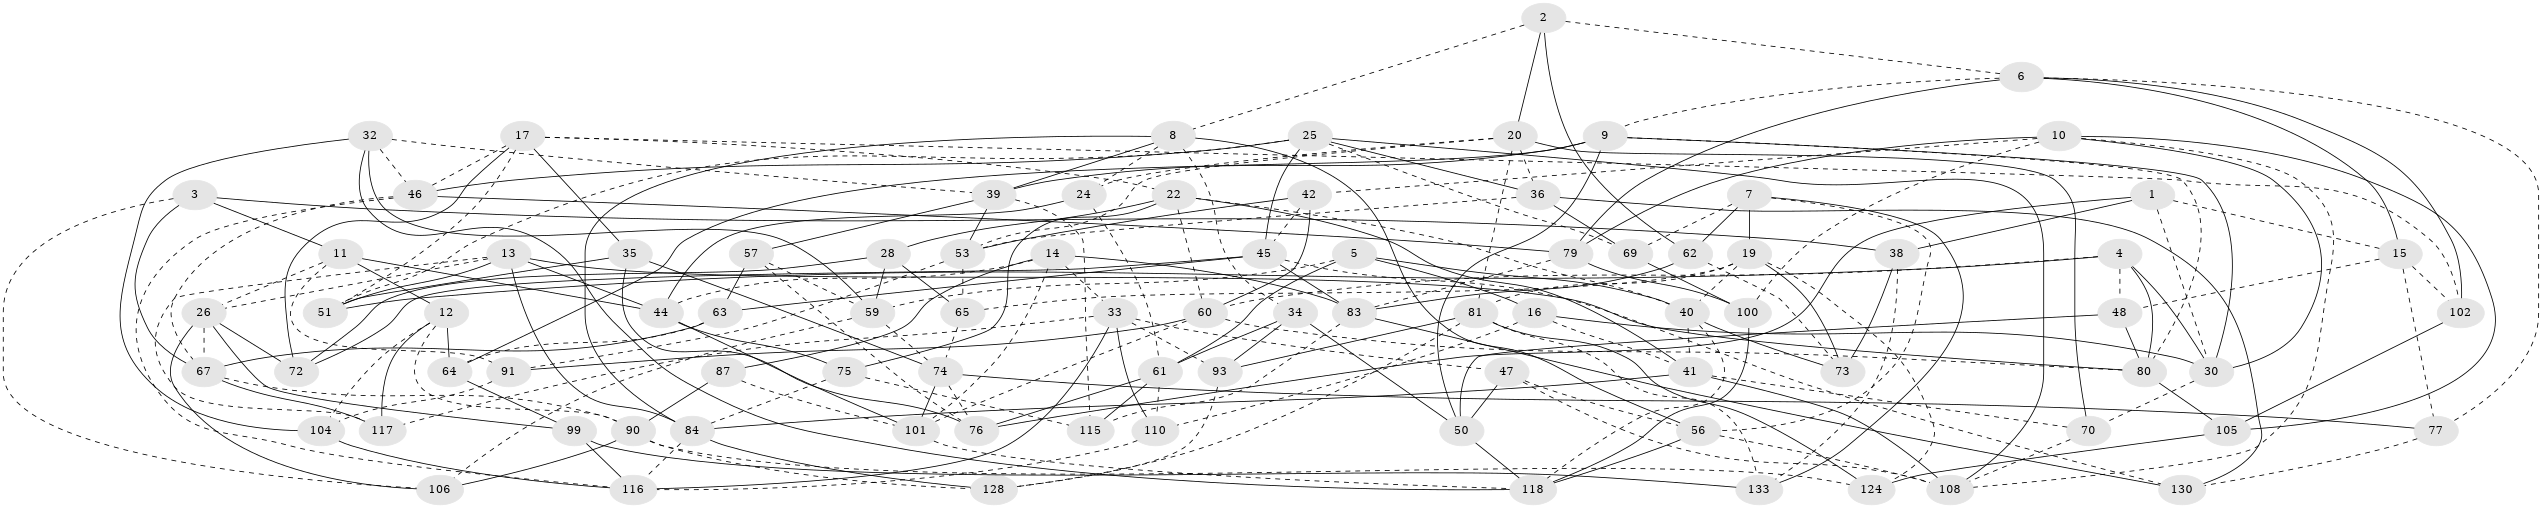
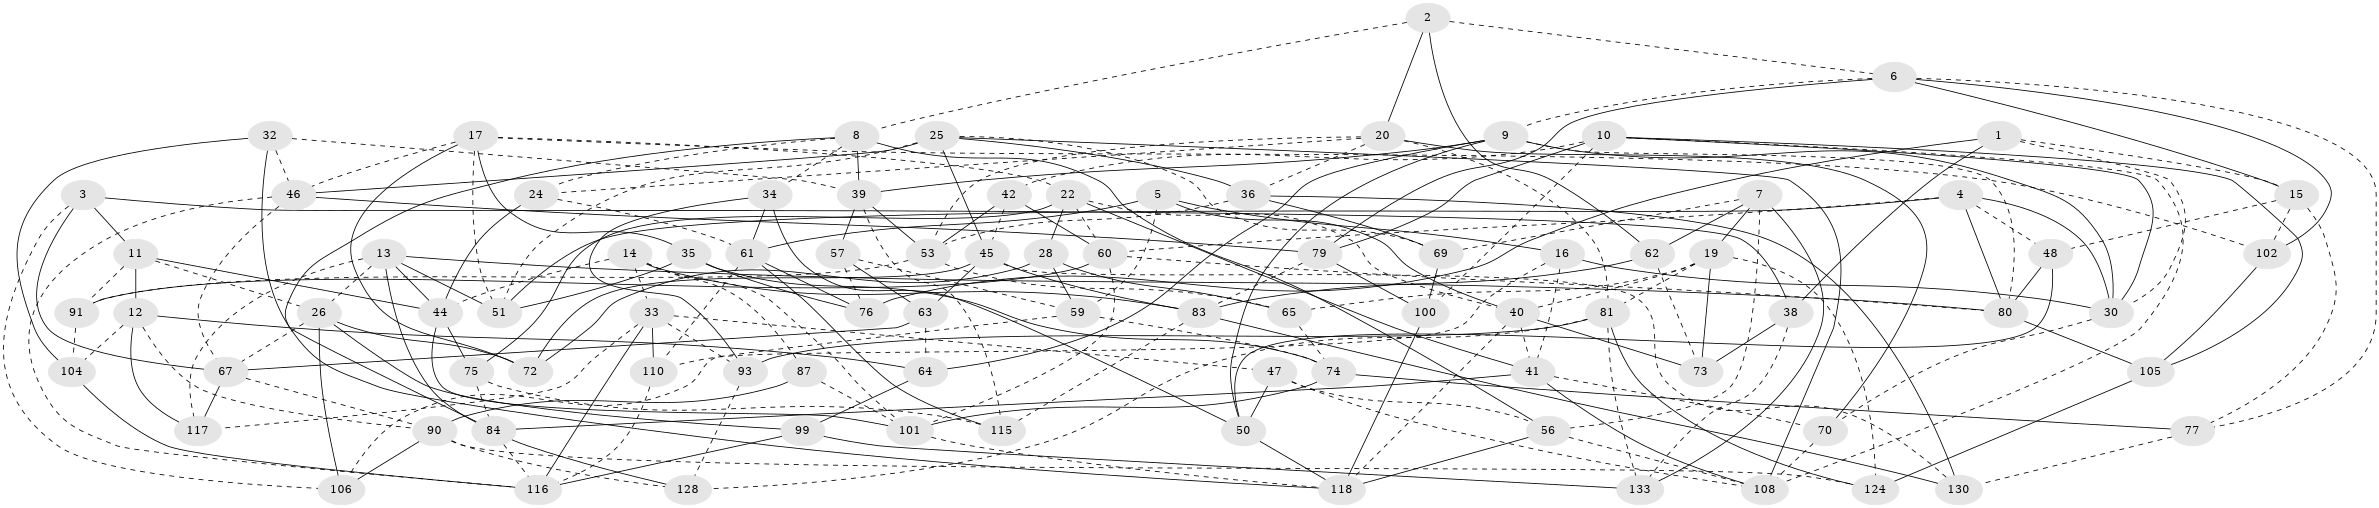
edge "32" -- "59": removed
edge "14" -- "87": style solid -> dashed
edge "74" -- "76": removed
